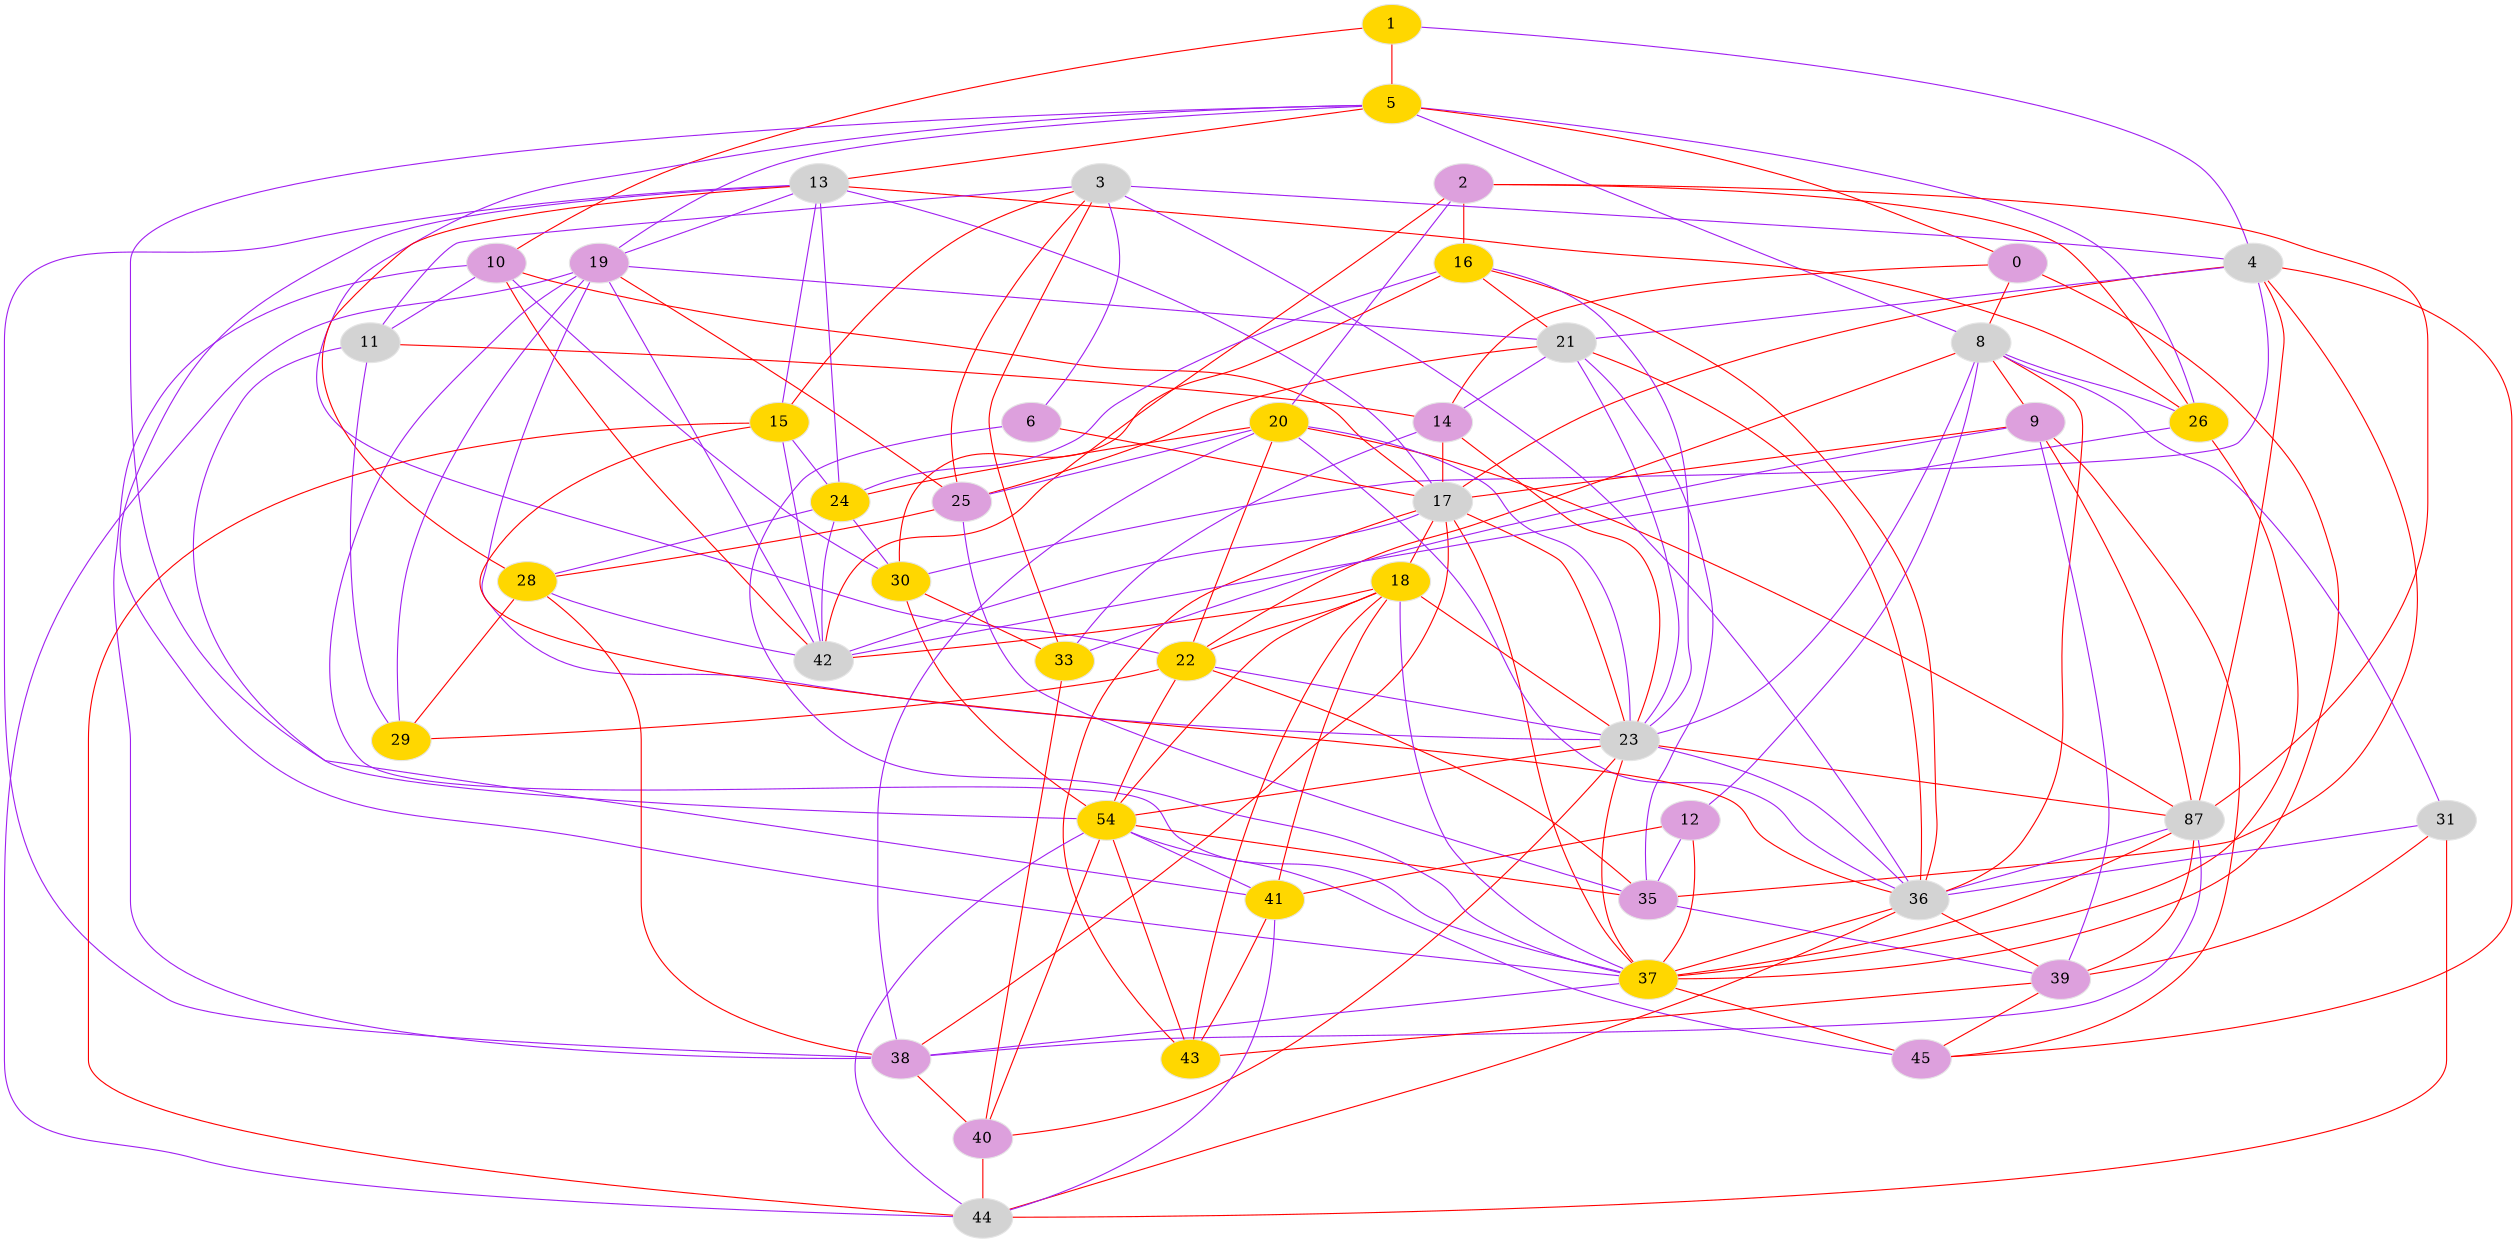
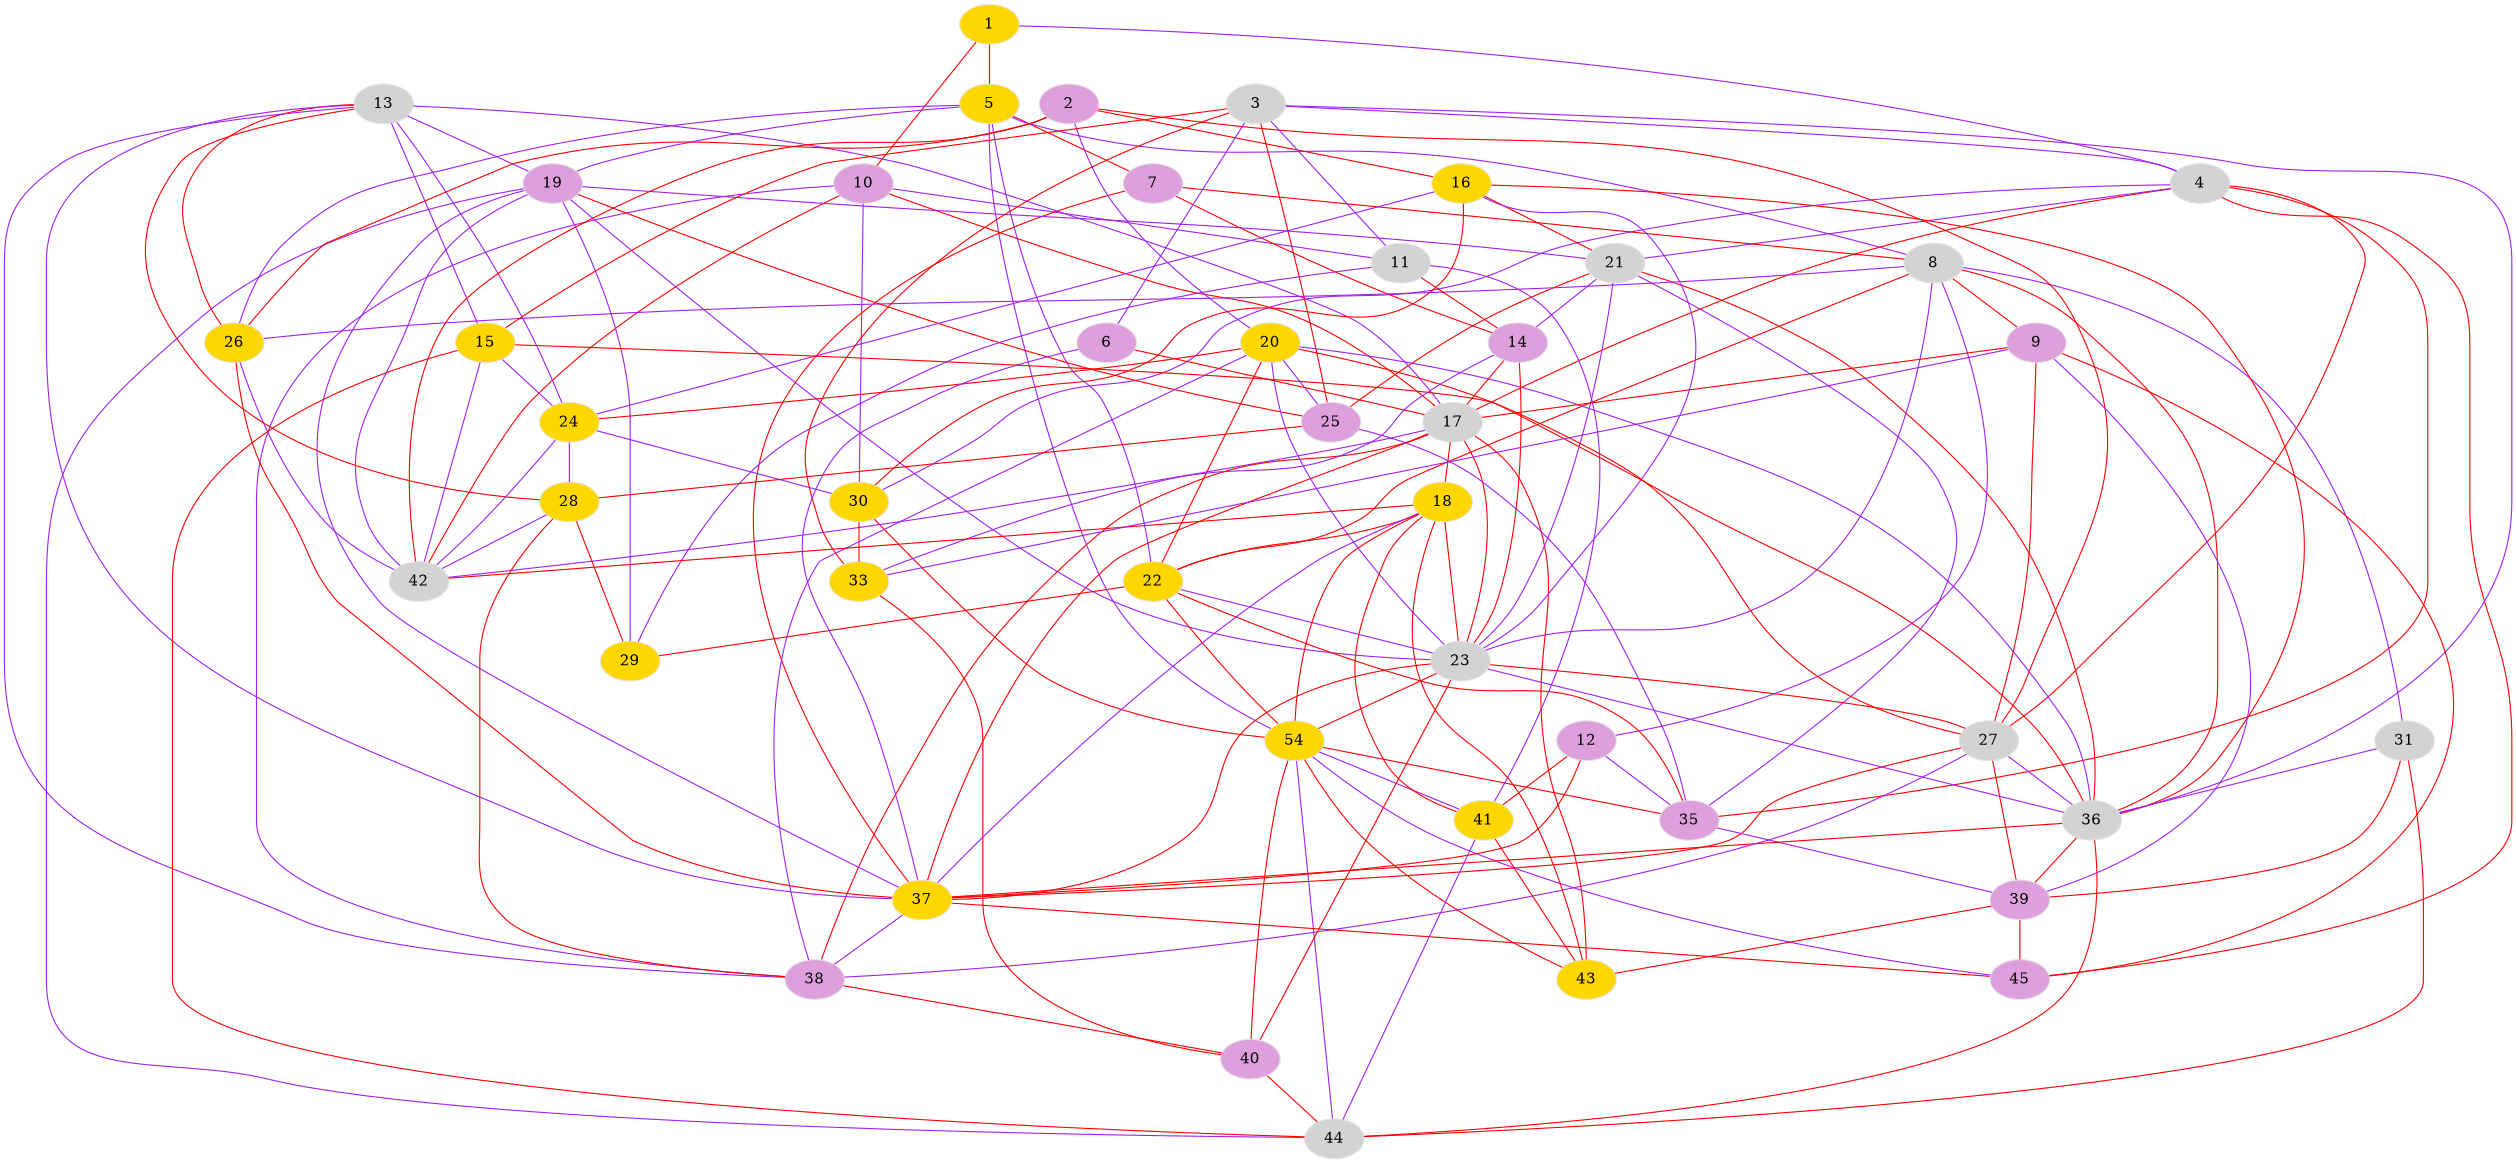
edge "5" -- "13": removed
node "0": label "0" -> "7"
node "87": label "87" -> "27"
